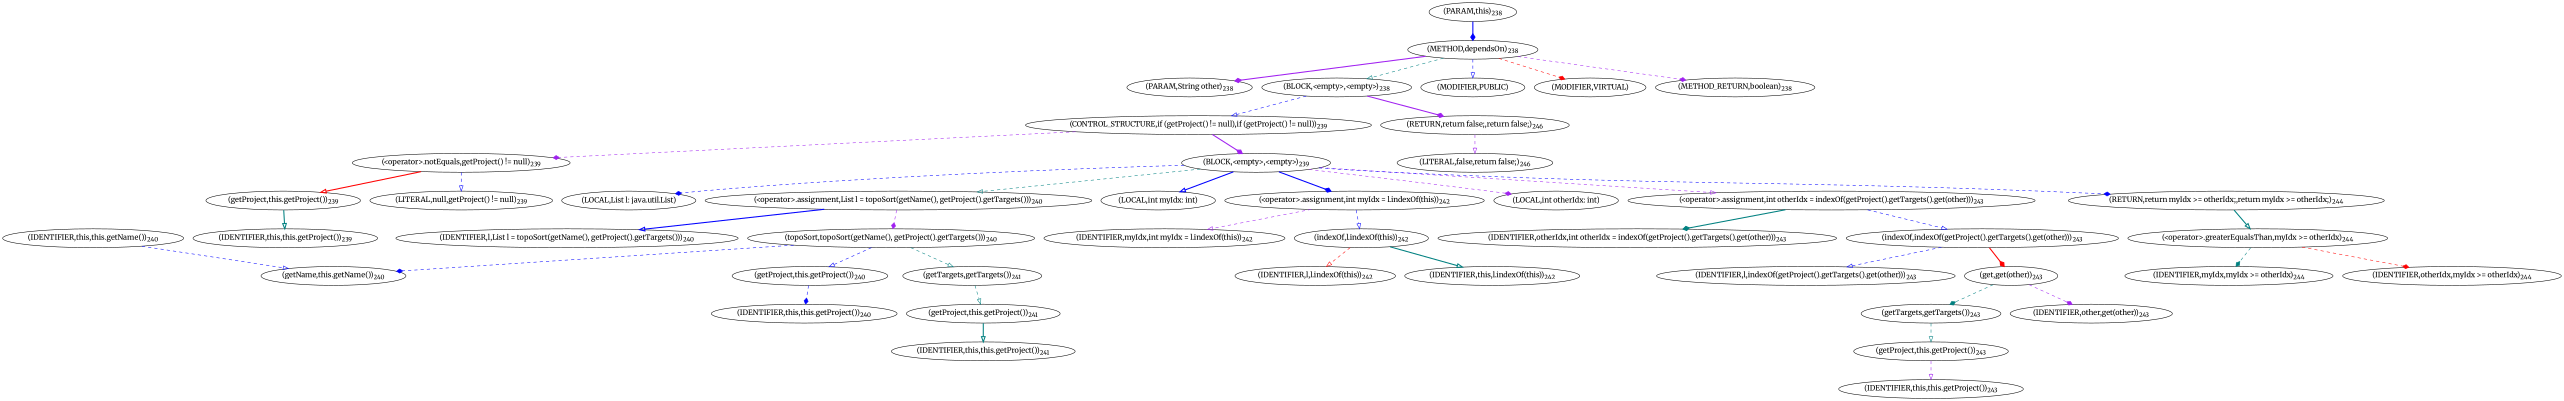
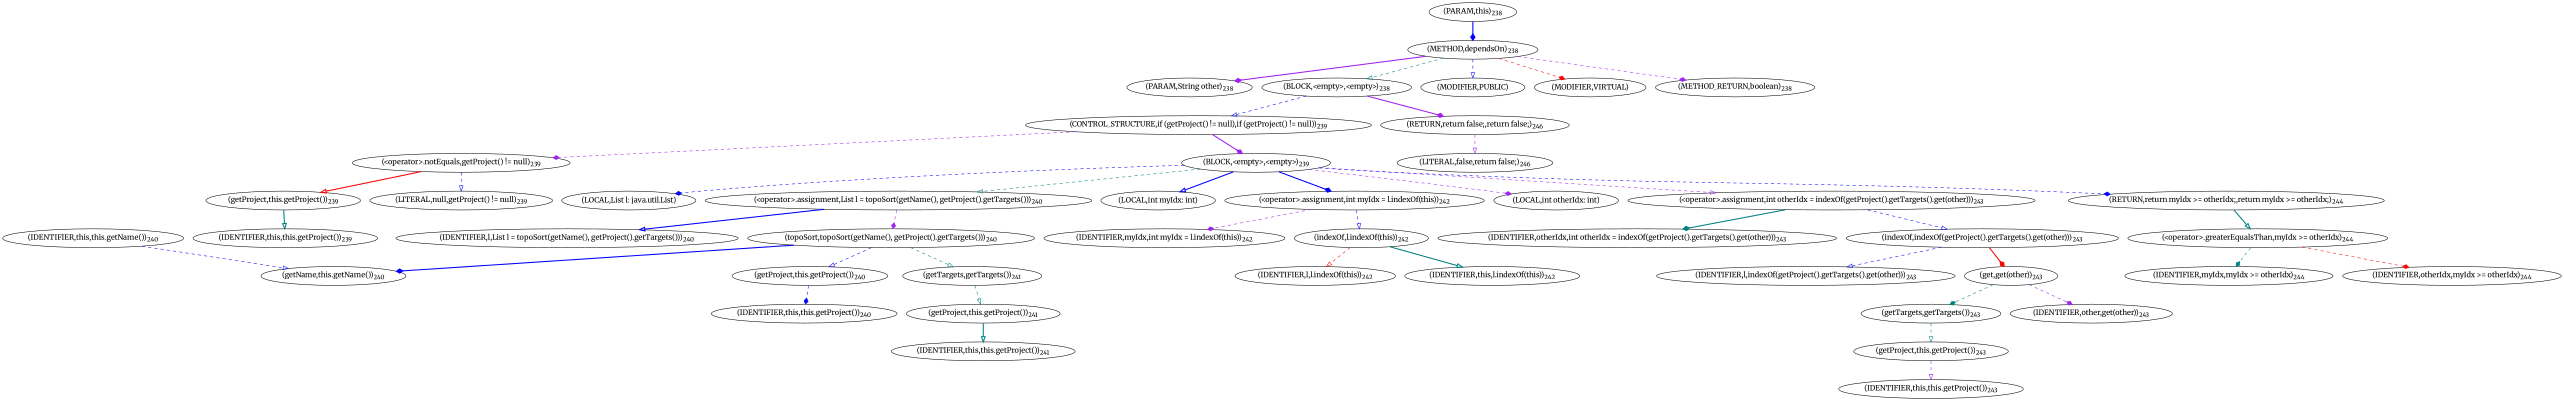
edge "(<operator>.assignment,int myIdx = l.indexOf(this))" -> "(IDENTIFIER,myIdx,int myIdx = l.indexOf(this))": arrowhead onormal -> diamond
edge "(topoSort,topoSort(getName(), getProject().getTargets()))" -> "(getName,this.getName())": style dashed -> bold
